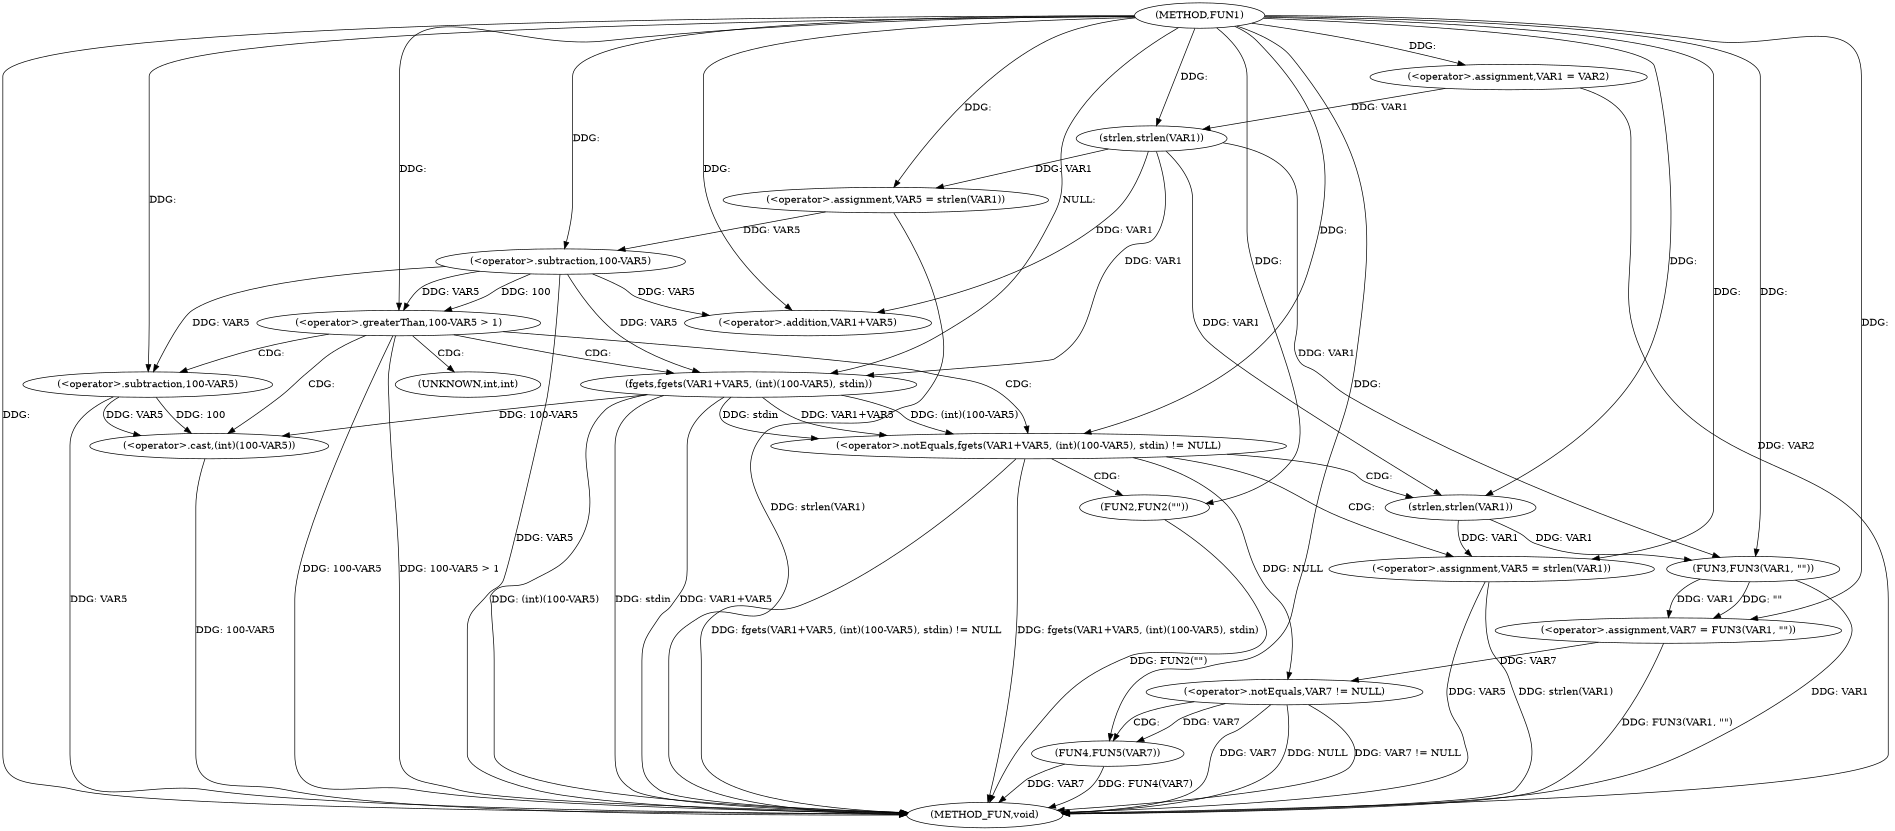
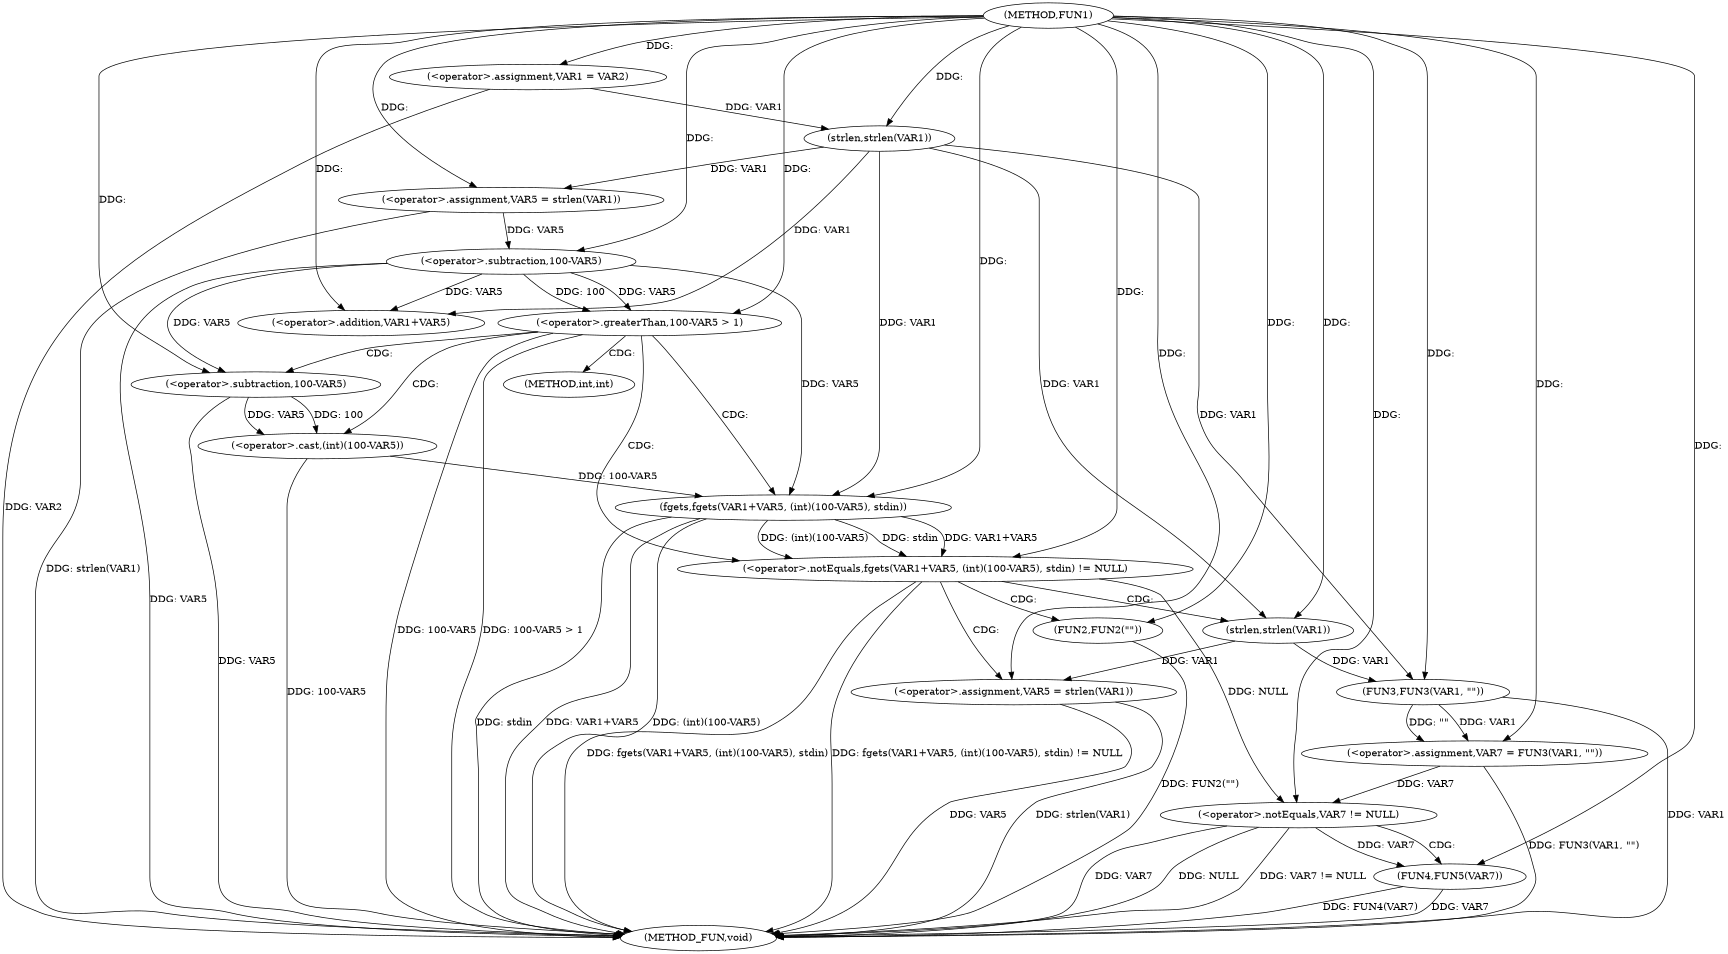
edge "(METHOD,FUN1)" -> "(fgets,fgets(VAR1+VAR5, (int)(100-VAR5), stdin))": label "NULL: " -> "DDG: "
edge "(METHOD,FUN1)" -> "(METHOD_FUN,void)": now "(METHOD,FUN1)" -> "(<operator>.notEquals,VAR7 != NULL)"
node "(UNKNOWN,int,int)": label "(UNKNOWN,int,int)" -> "(METHOD,int,int)"
edge "(fgets,fgets(VAR1+VAR5, (int)(100-VAR5), stdin))" -> "(<operator>.cast,(int)(100-VAR5))": reversed
